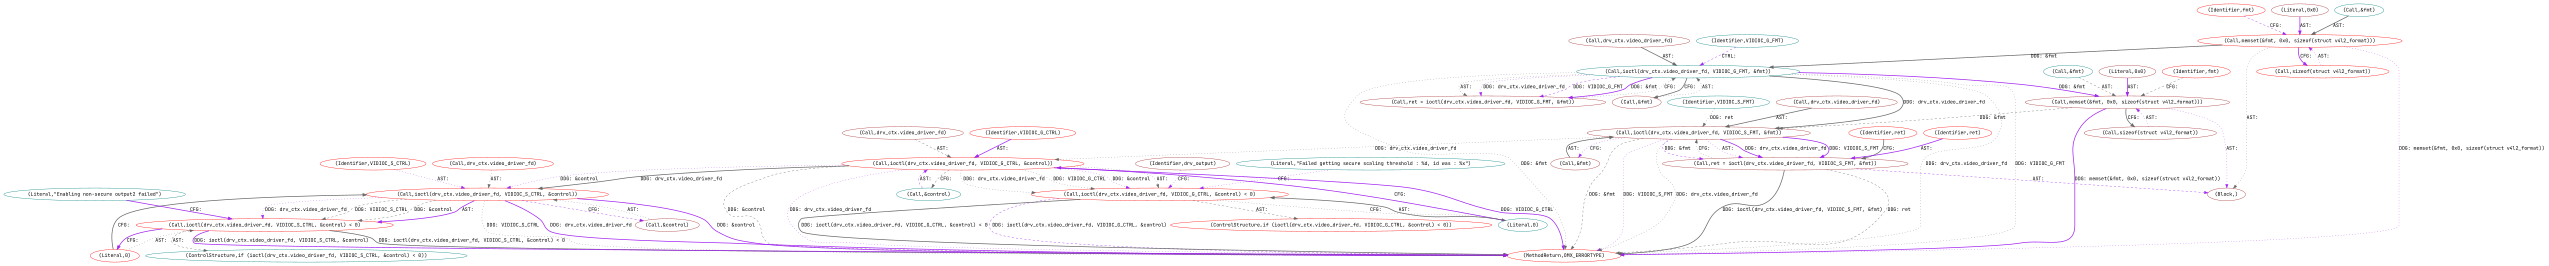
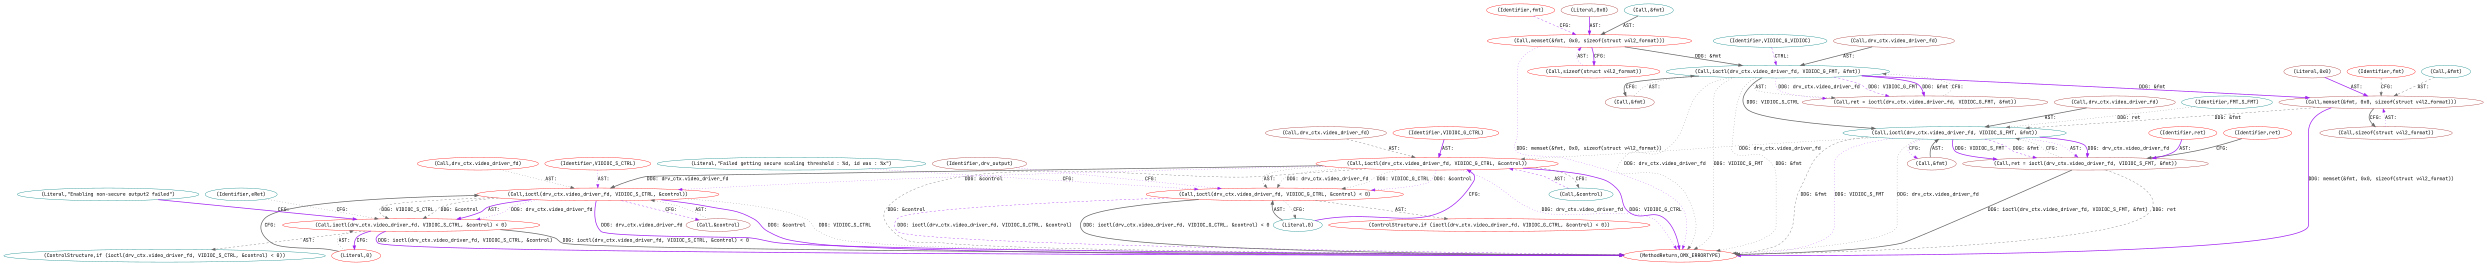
node "(Identifier,VIDIOC_G_FMT)": label "(Identifier,VIDIOC_G_FMT)" -> "(Identifier,VIDIOC_G_VIDIOC)"
node "(Identifier,VIDIOC_S_FMT)": label "(Identifier,VIDIOC_S_FMT)" -> "(Identifier,FMT_S_FMT)"
edge "(Call,ioctl(drv_ctx.video_driver_fd, VIDIOC_G_FMT, &fmt))" -> "(Call,ioctl(drv_ctx.video_driver_fd, VIDIOC_S_FMT, &fmt))": label "DDG: drv_ctx.video_driver_fd" -> "DDG: VIDIOC_S_CTRL"
node "(Call,ioctl(drv_ctx.video_driver_fd, VIDIOC_S_FMT, &fmt))": color brown -> teal
node "(Identifier,eRet)": added
node "(Block,)": removed
